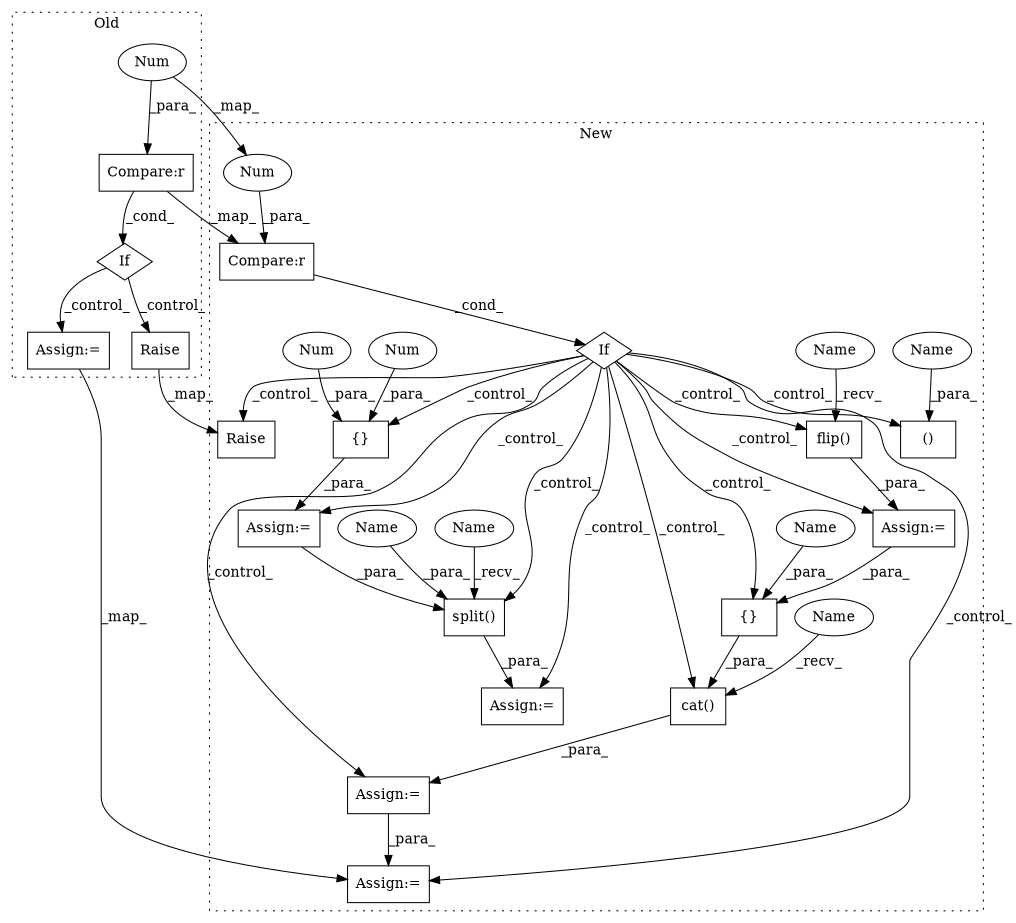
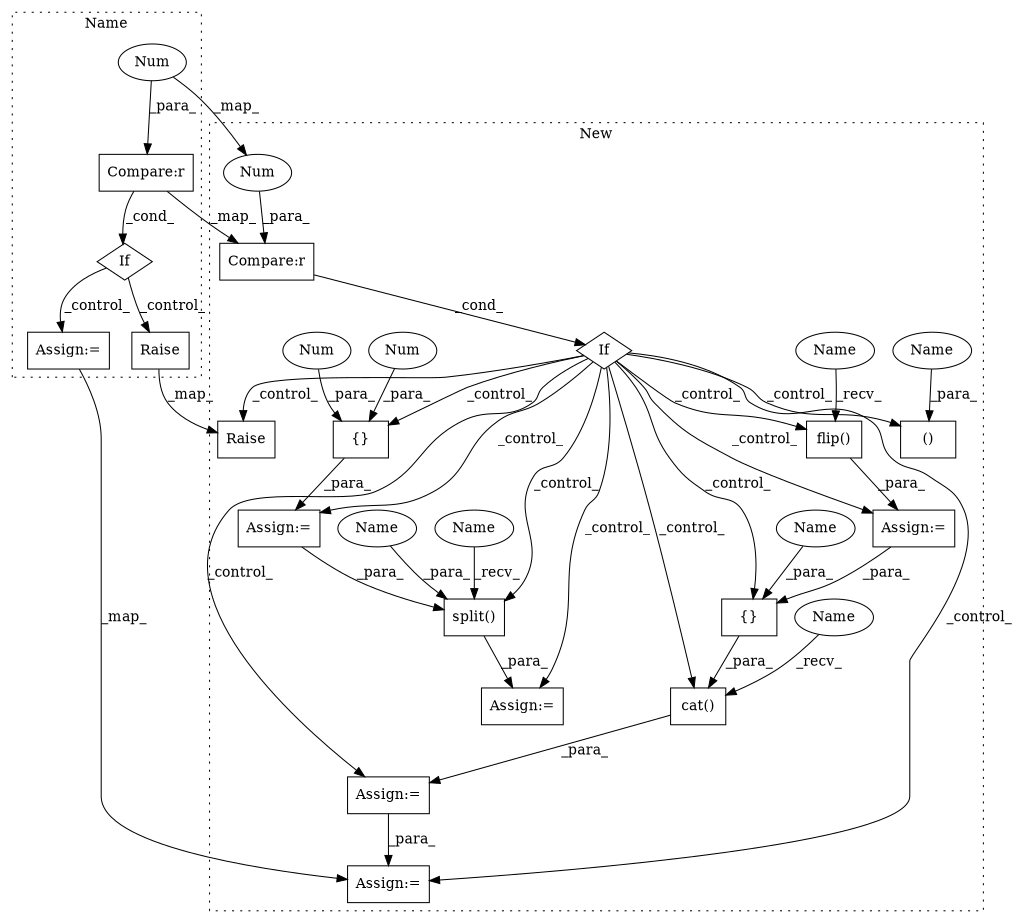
cluster "Old": label "Old" -> "Name"
